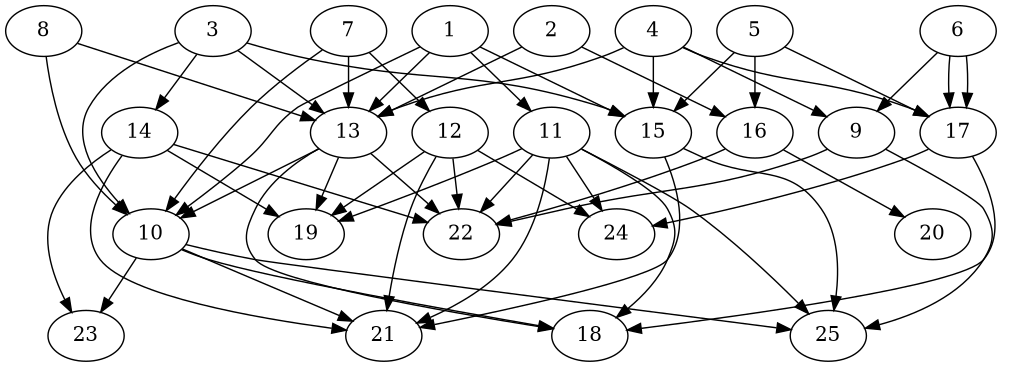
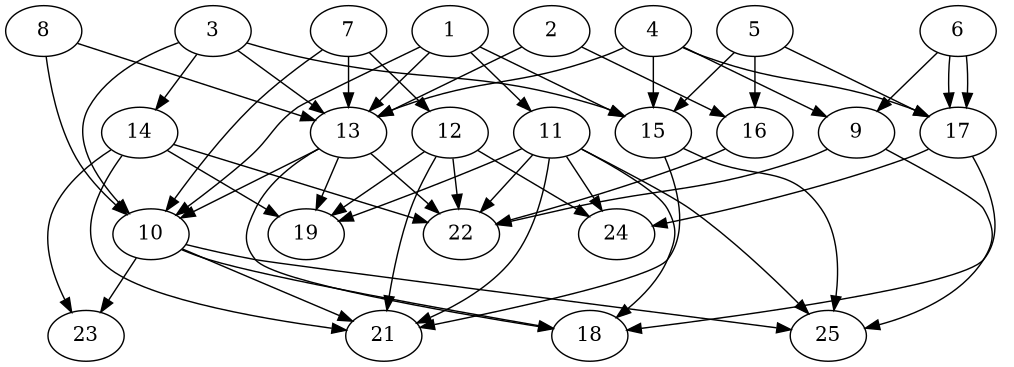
node "20": removed
